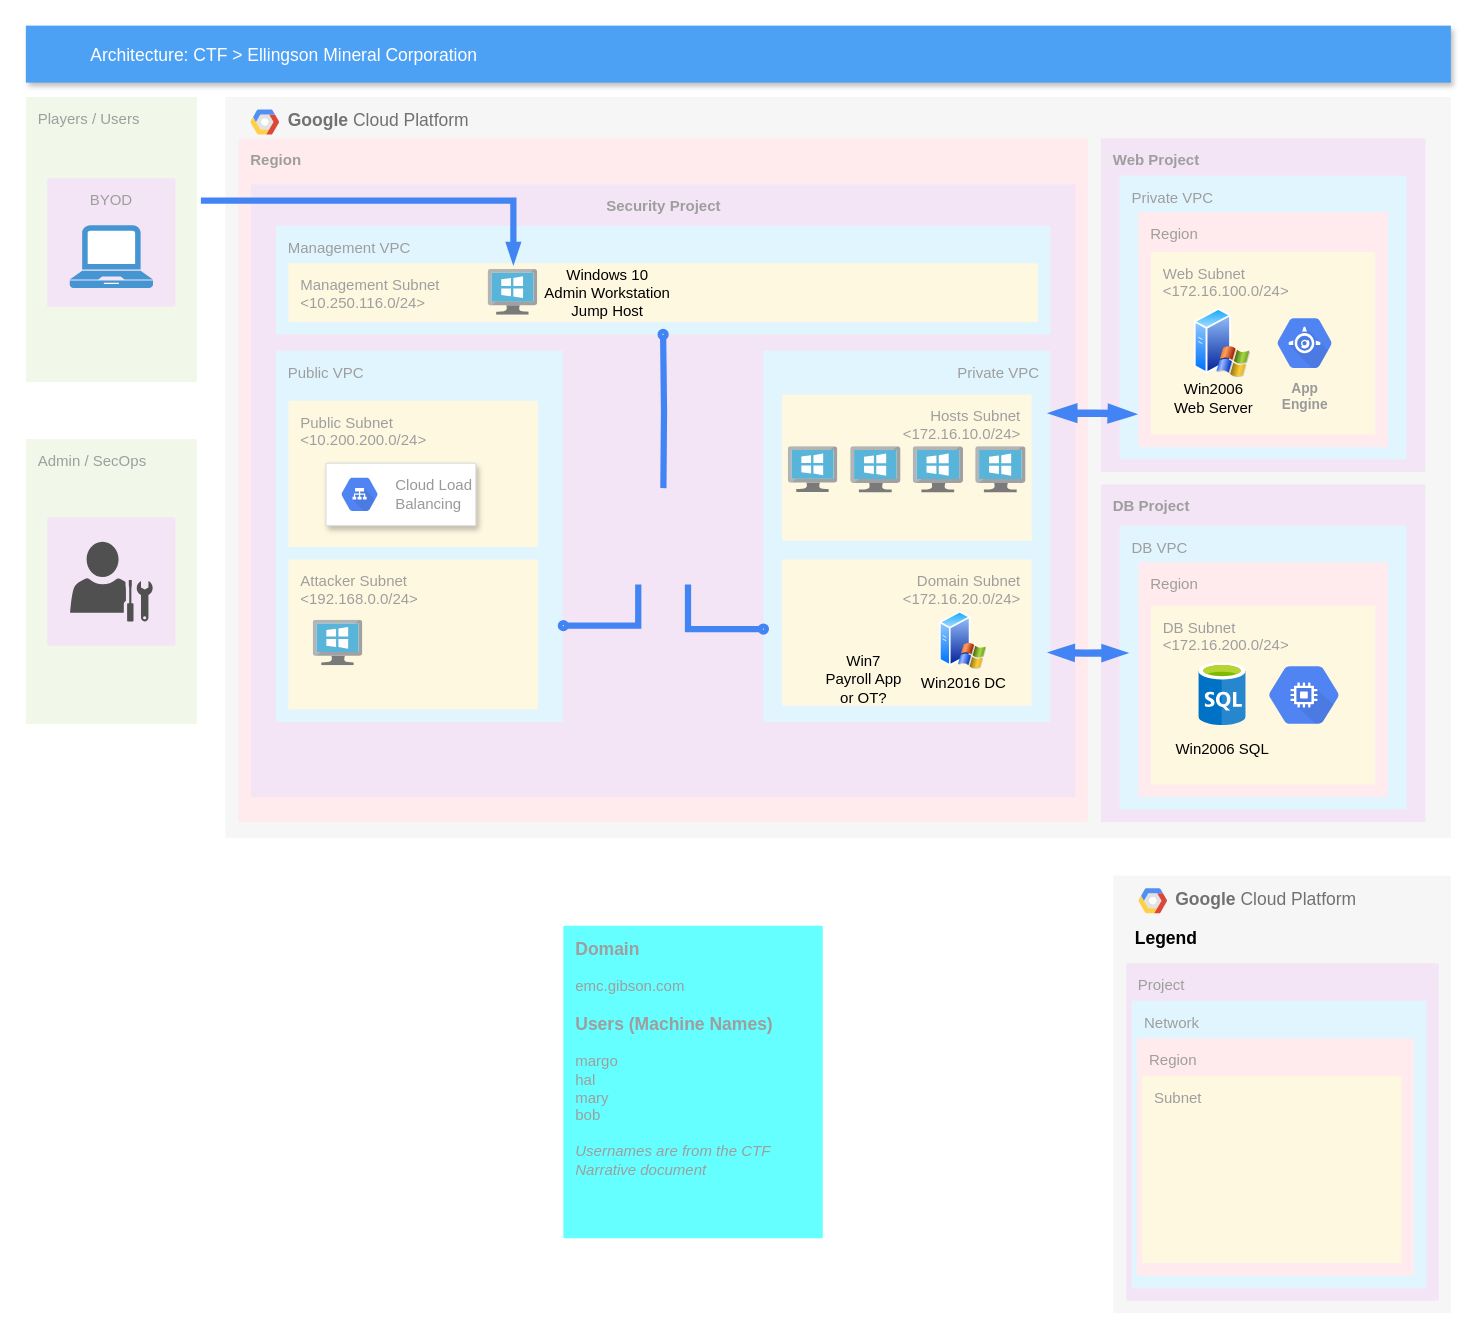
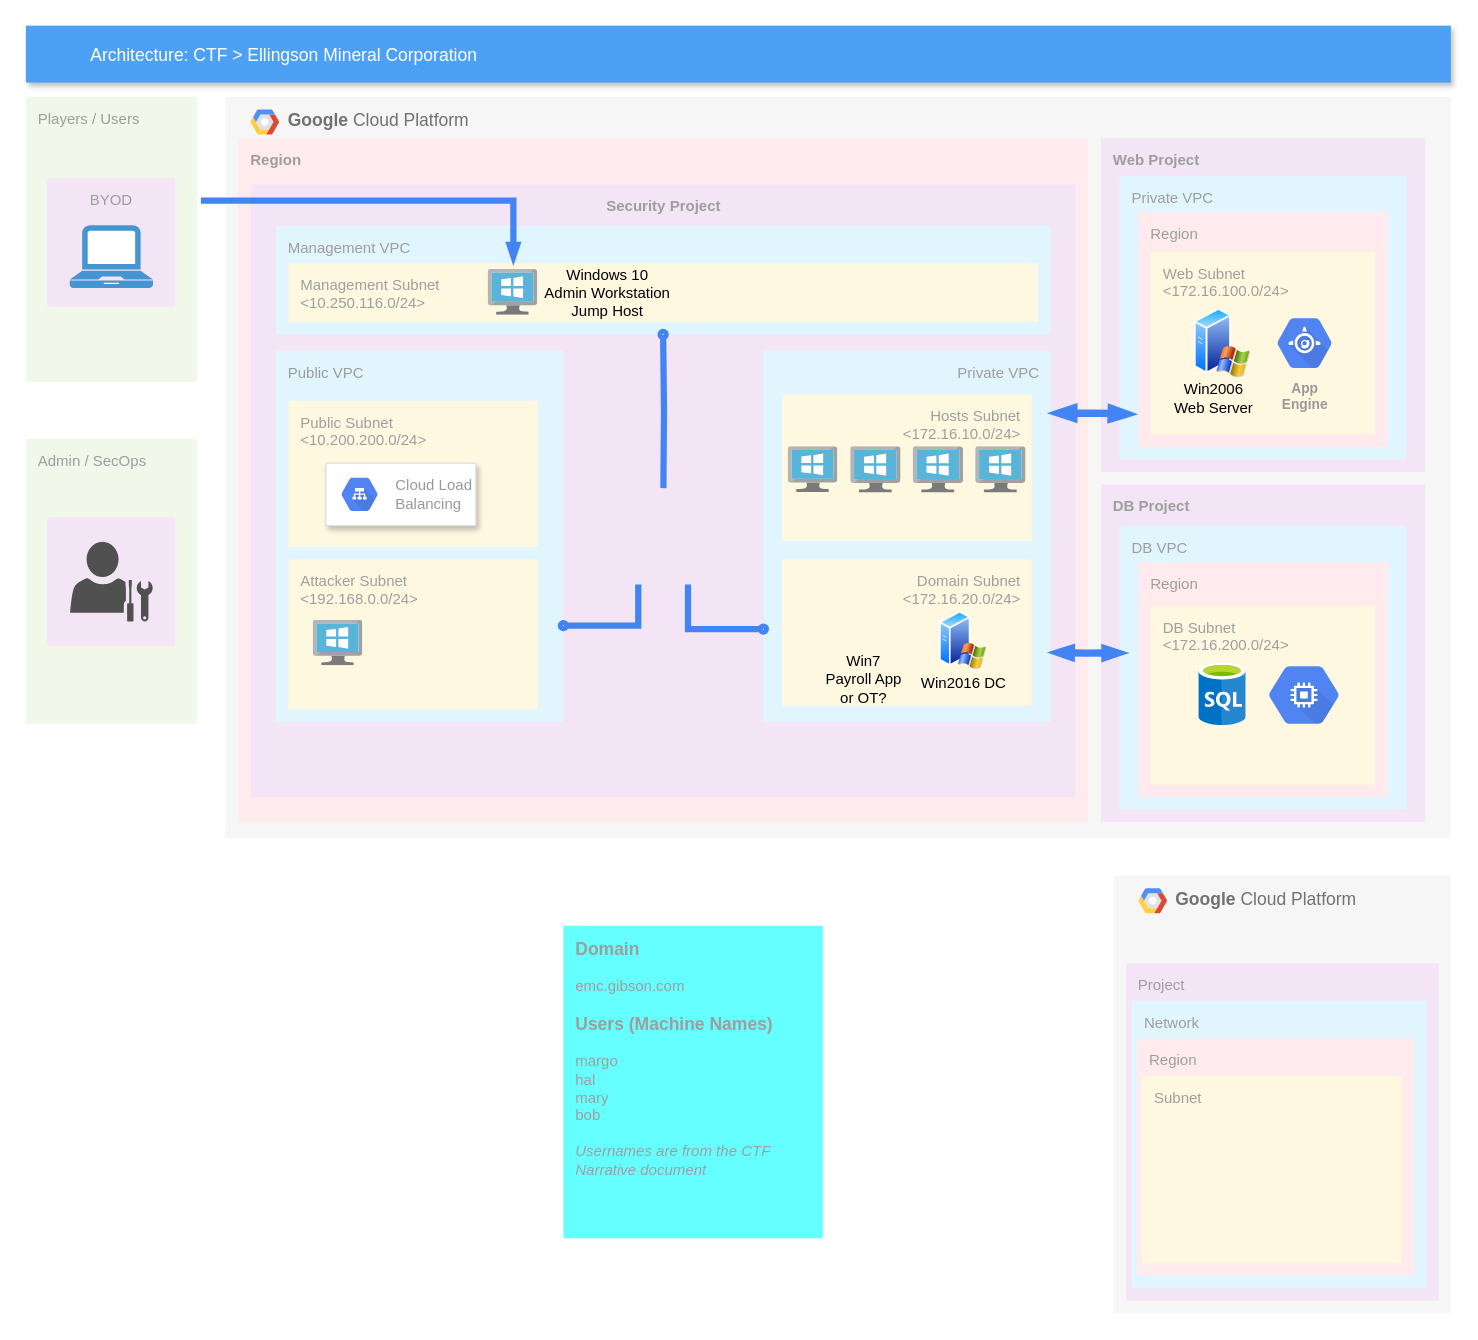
node "Win2006 SQL": removed
node "Legend": removed
